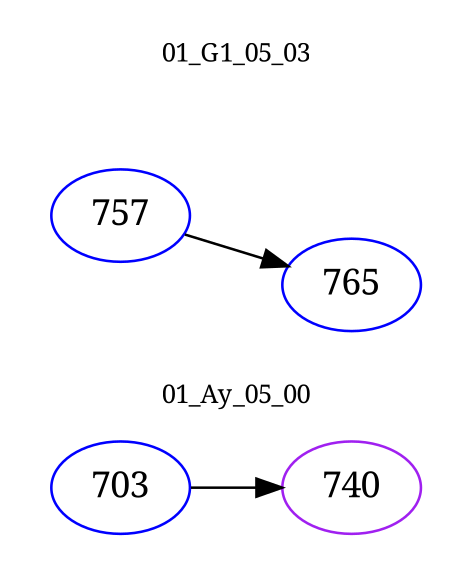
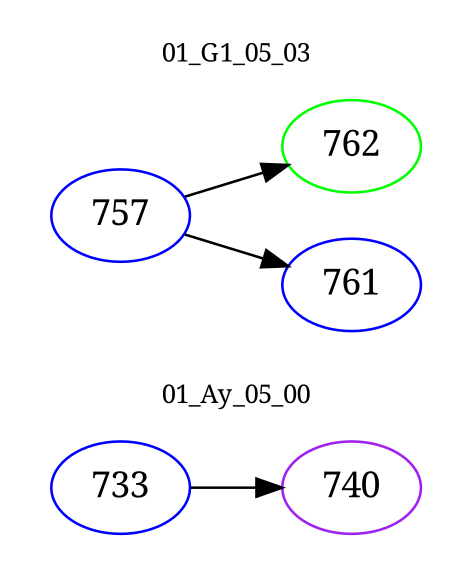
node "762": added
node "765": label "765" -> "761"
node "703": label "703" -> "733"
